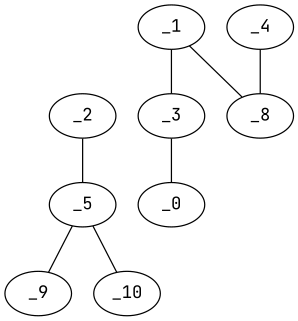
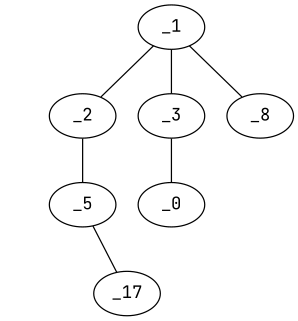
node "_4": removed
edge "_1" -- "_2": added
node "_9": removed
node "_10": label "_10" -> "_17"
